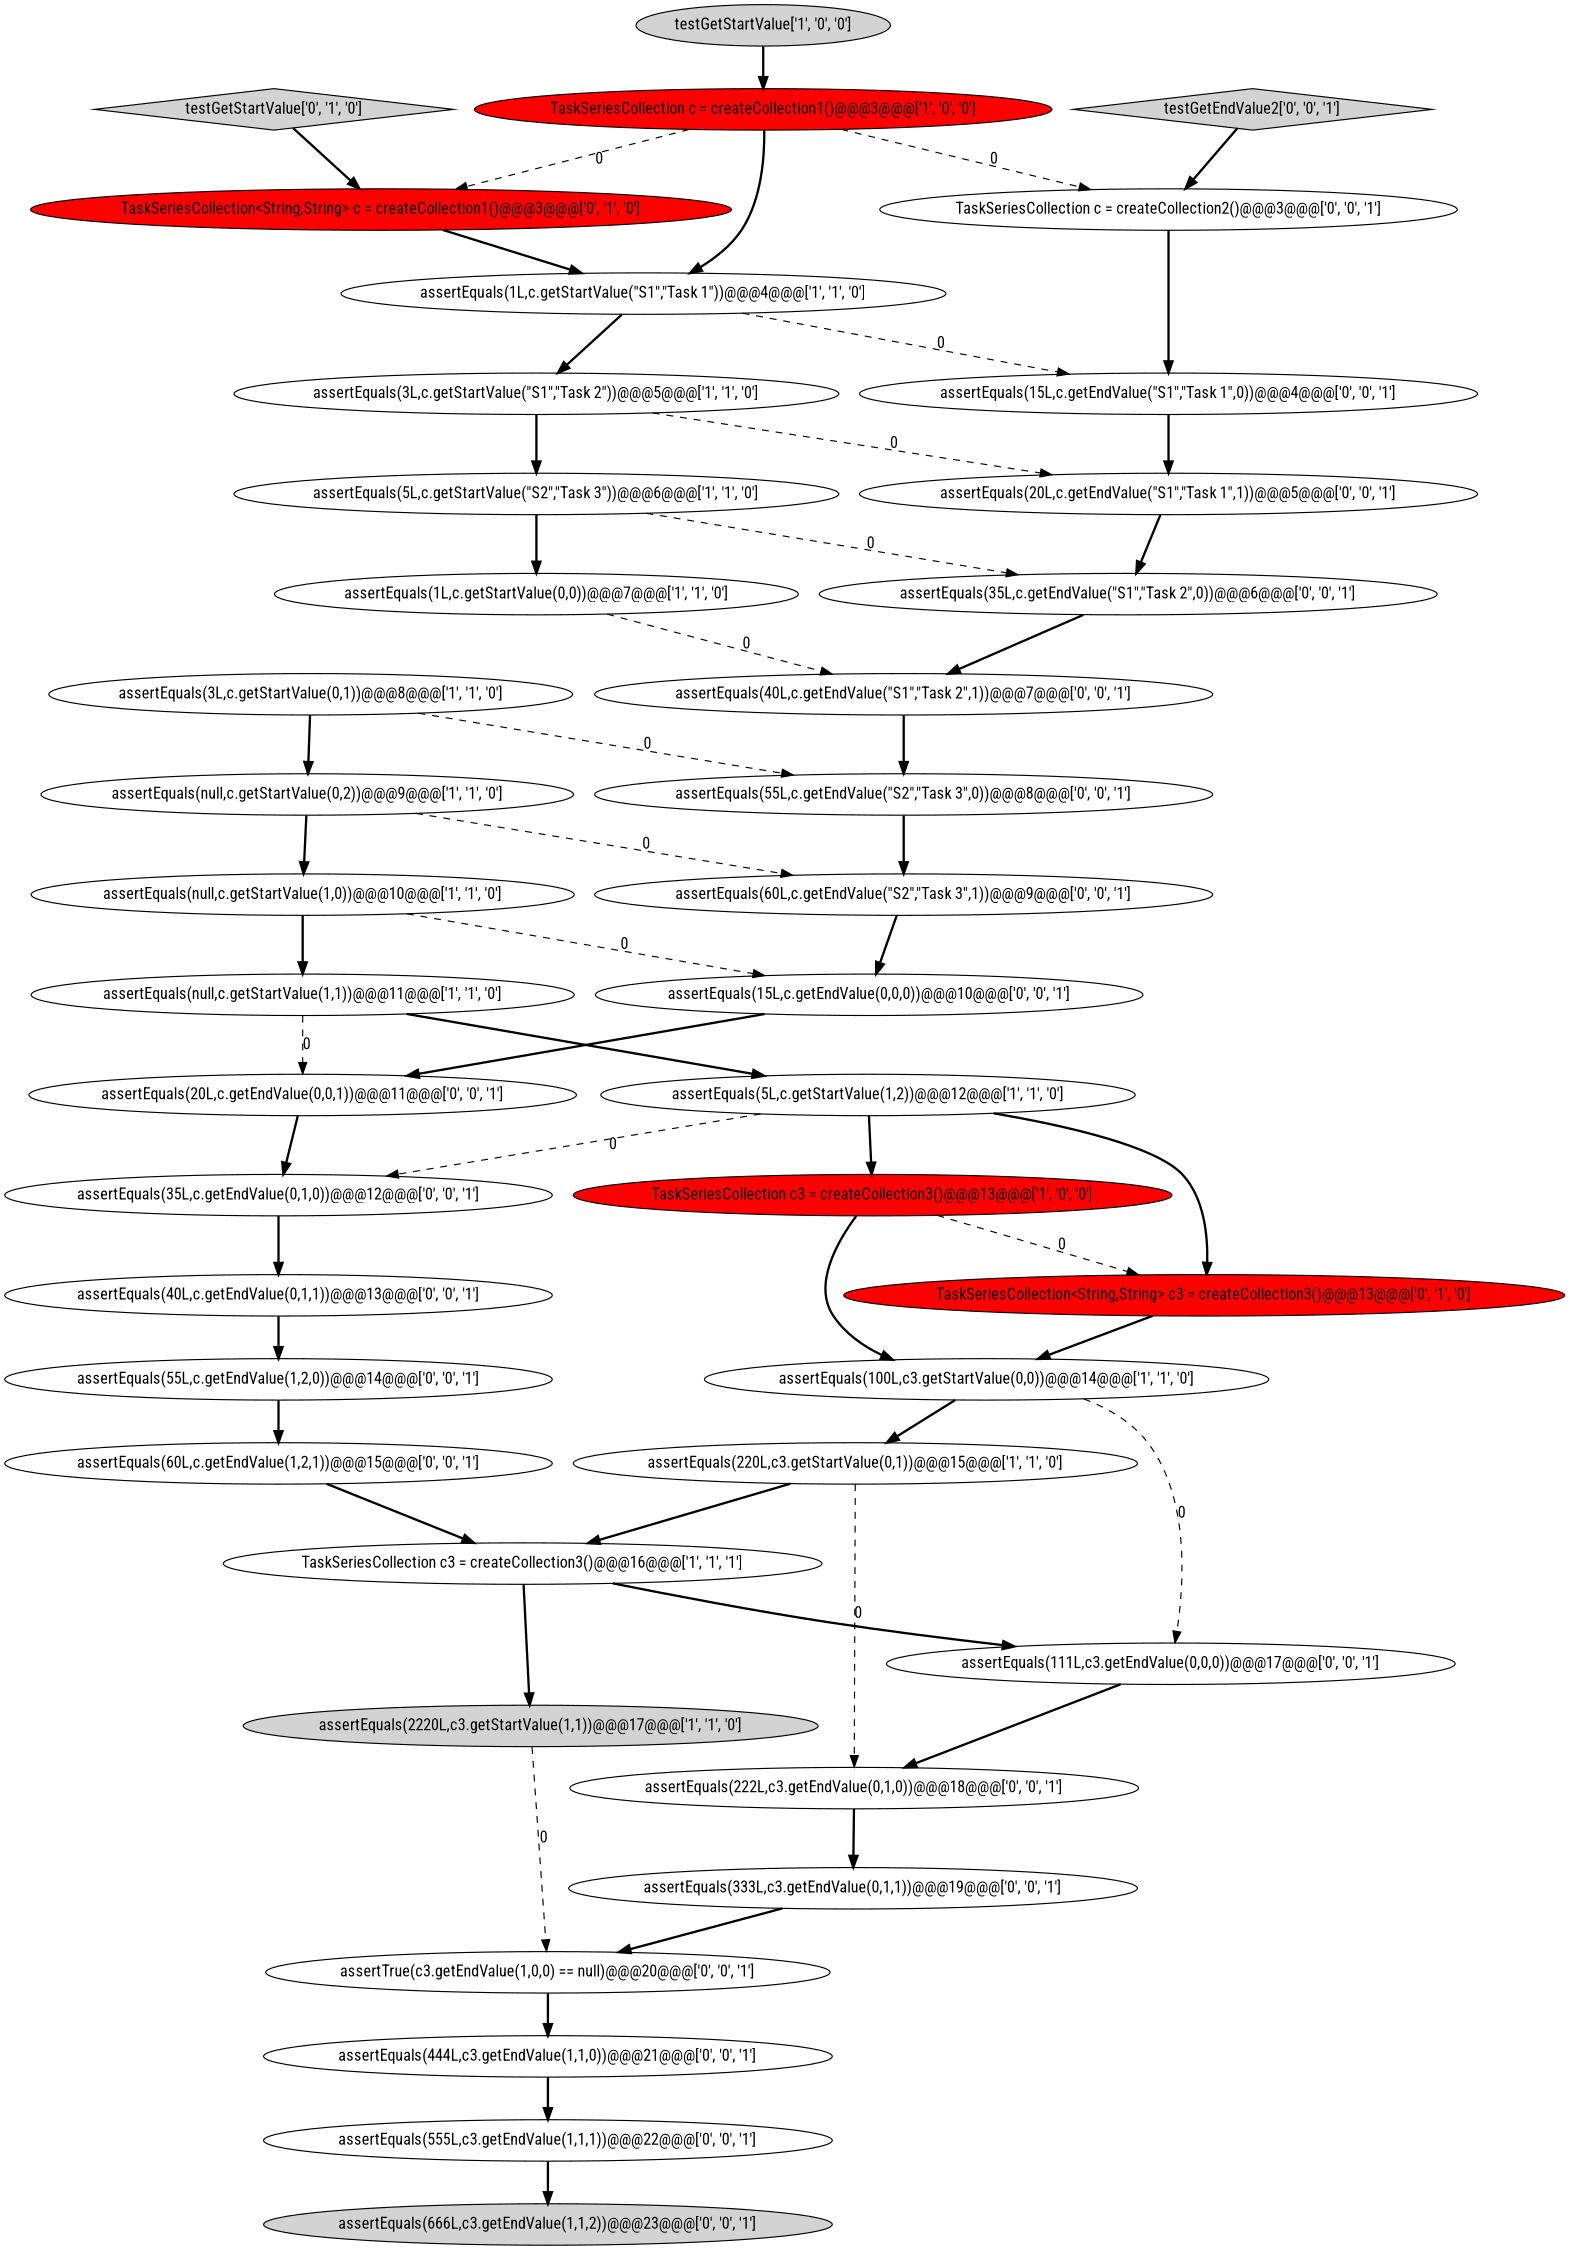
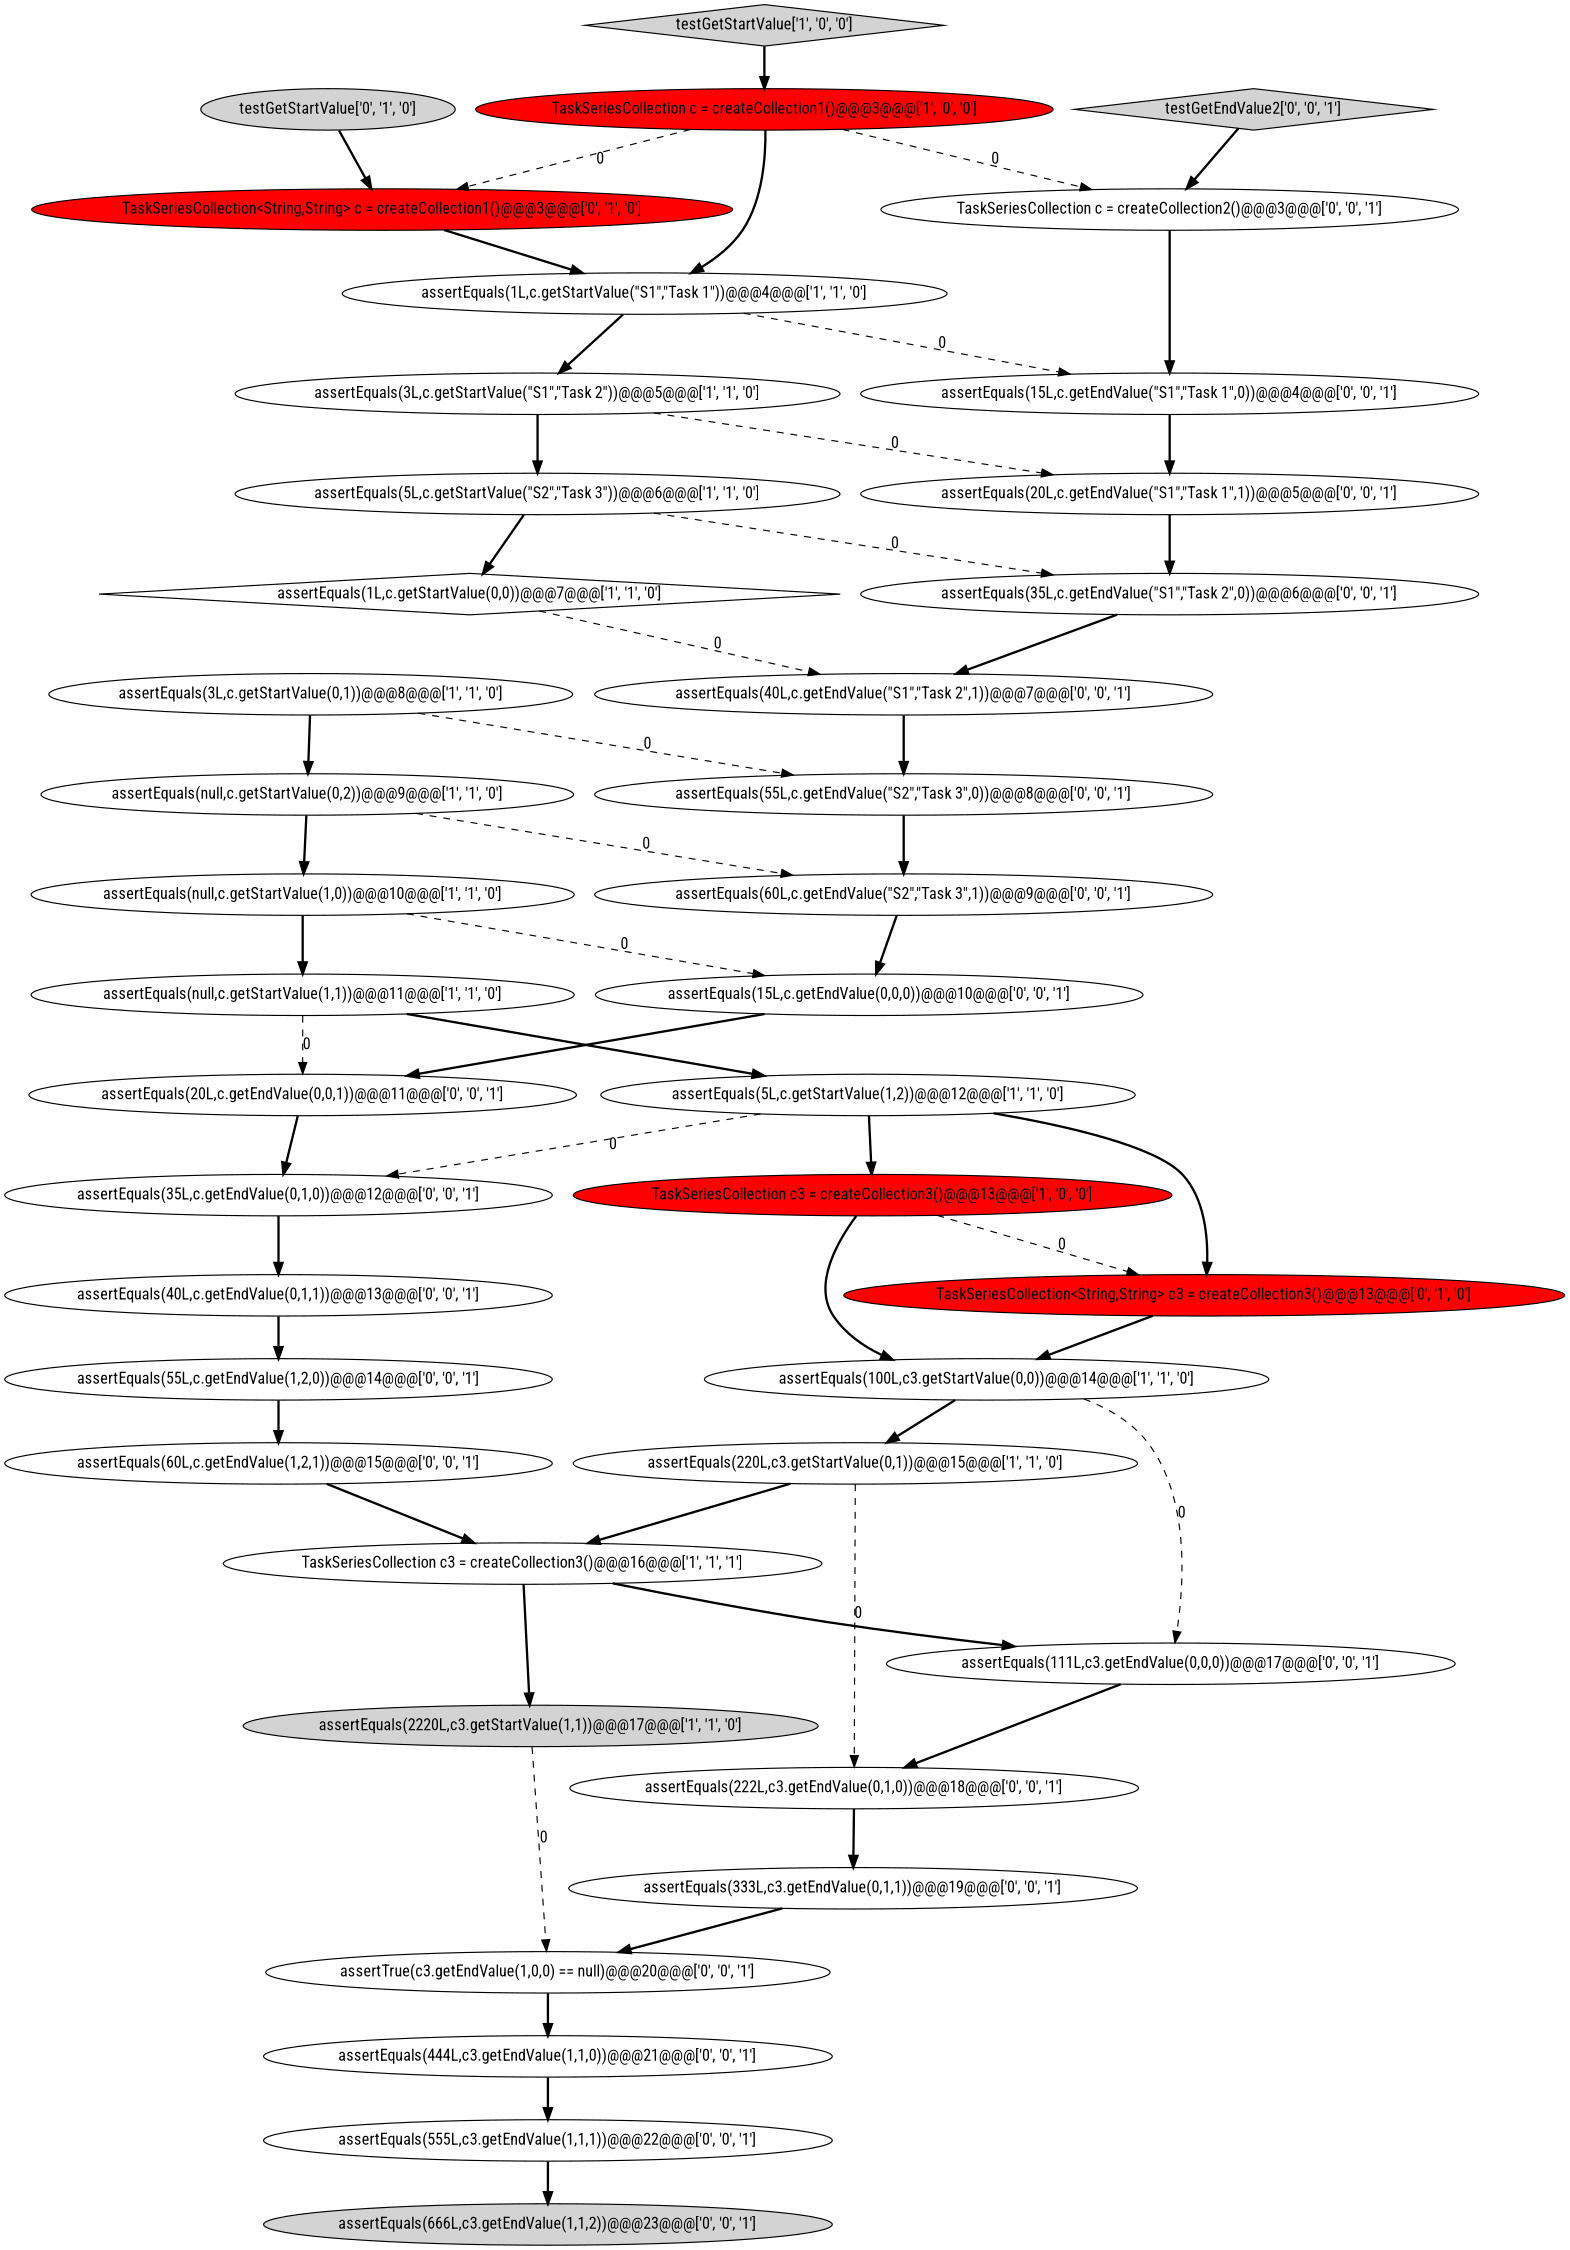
node "testGetStartValue['1', '0', '0']": shape ellipse -> diamond
node "testGetStartValue['0', '1', '0']": shape diamond -> ellipse
node "assertEquals(1L,c.getStartValue(0,0))@@@7@@@['1', '1', '0']": shape ellipse -> diamond
